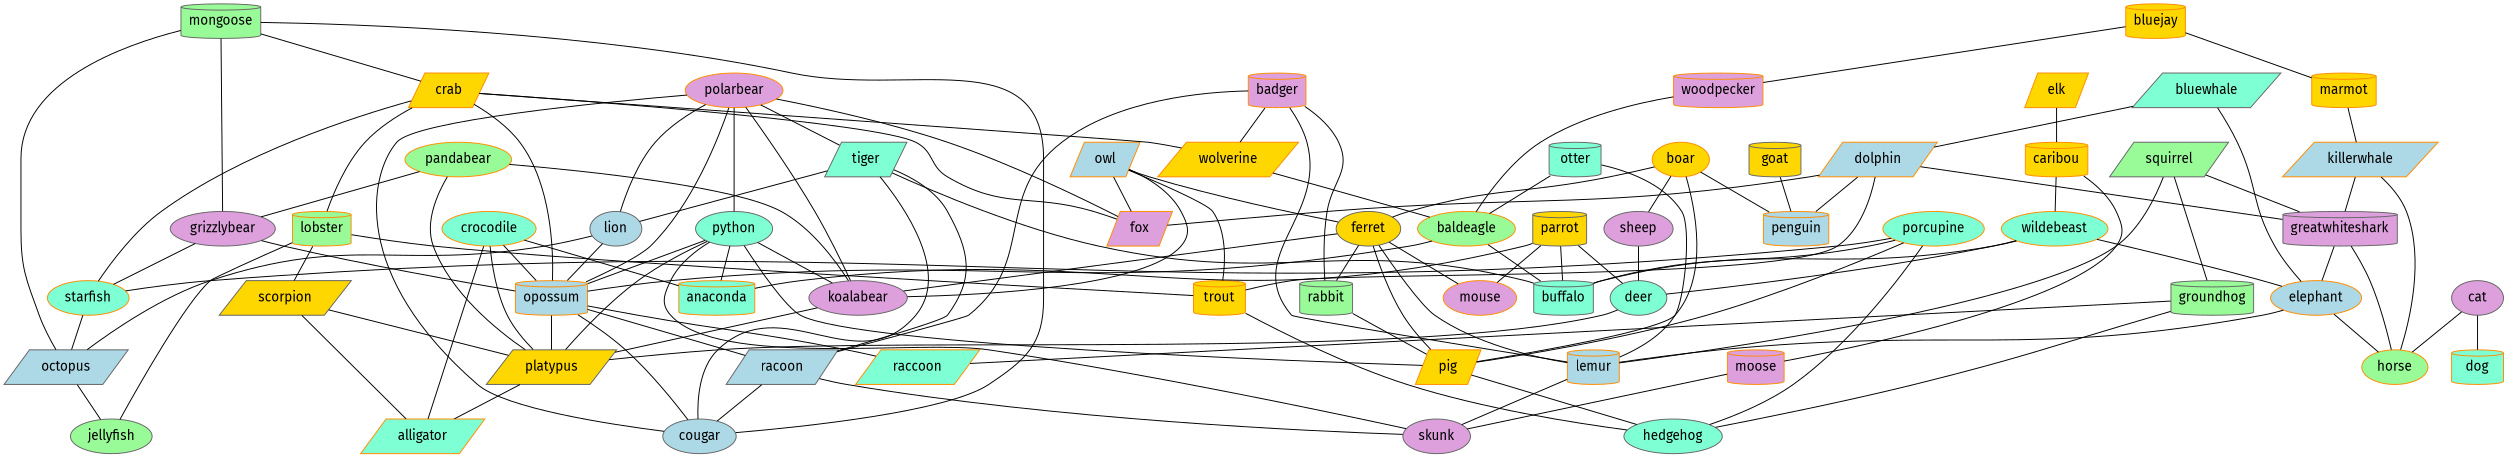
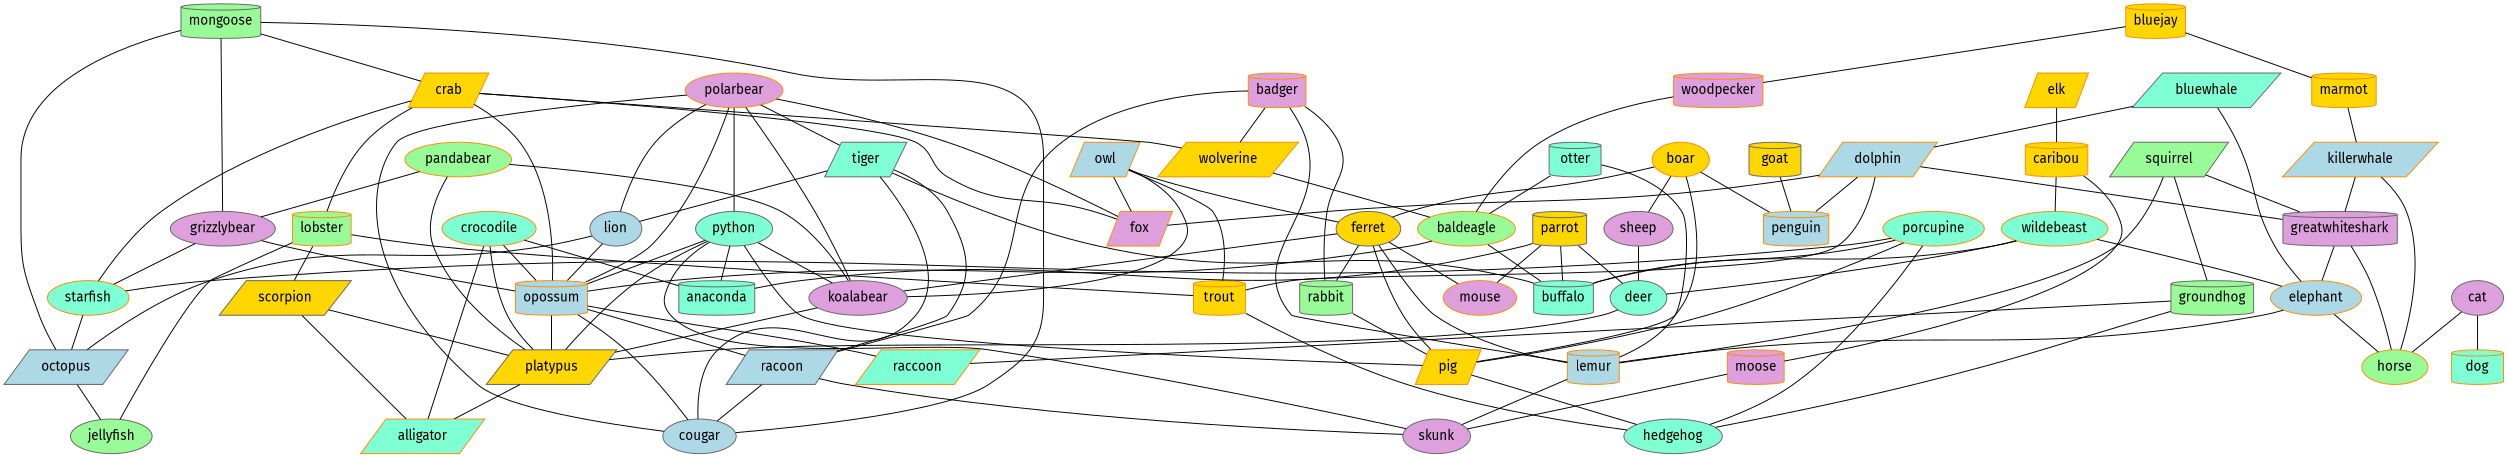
node "anaconda": color darkorange -> gray40
